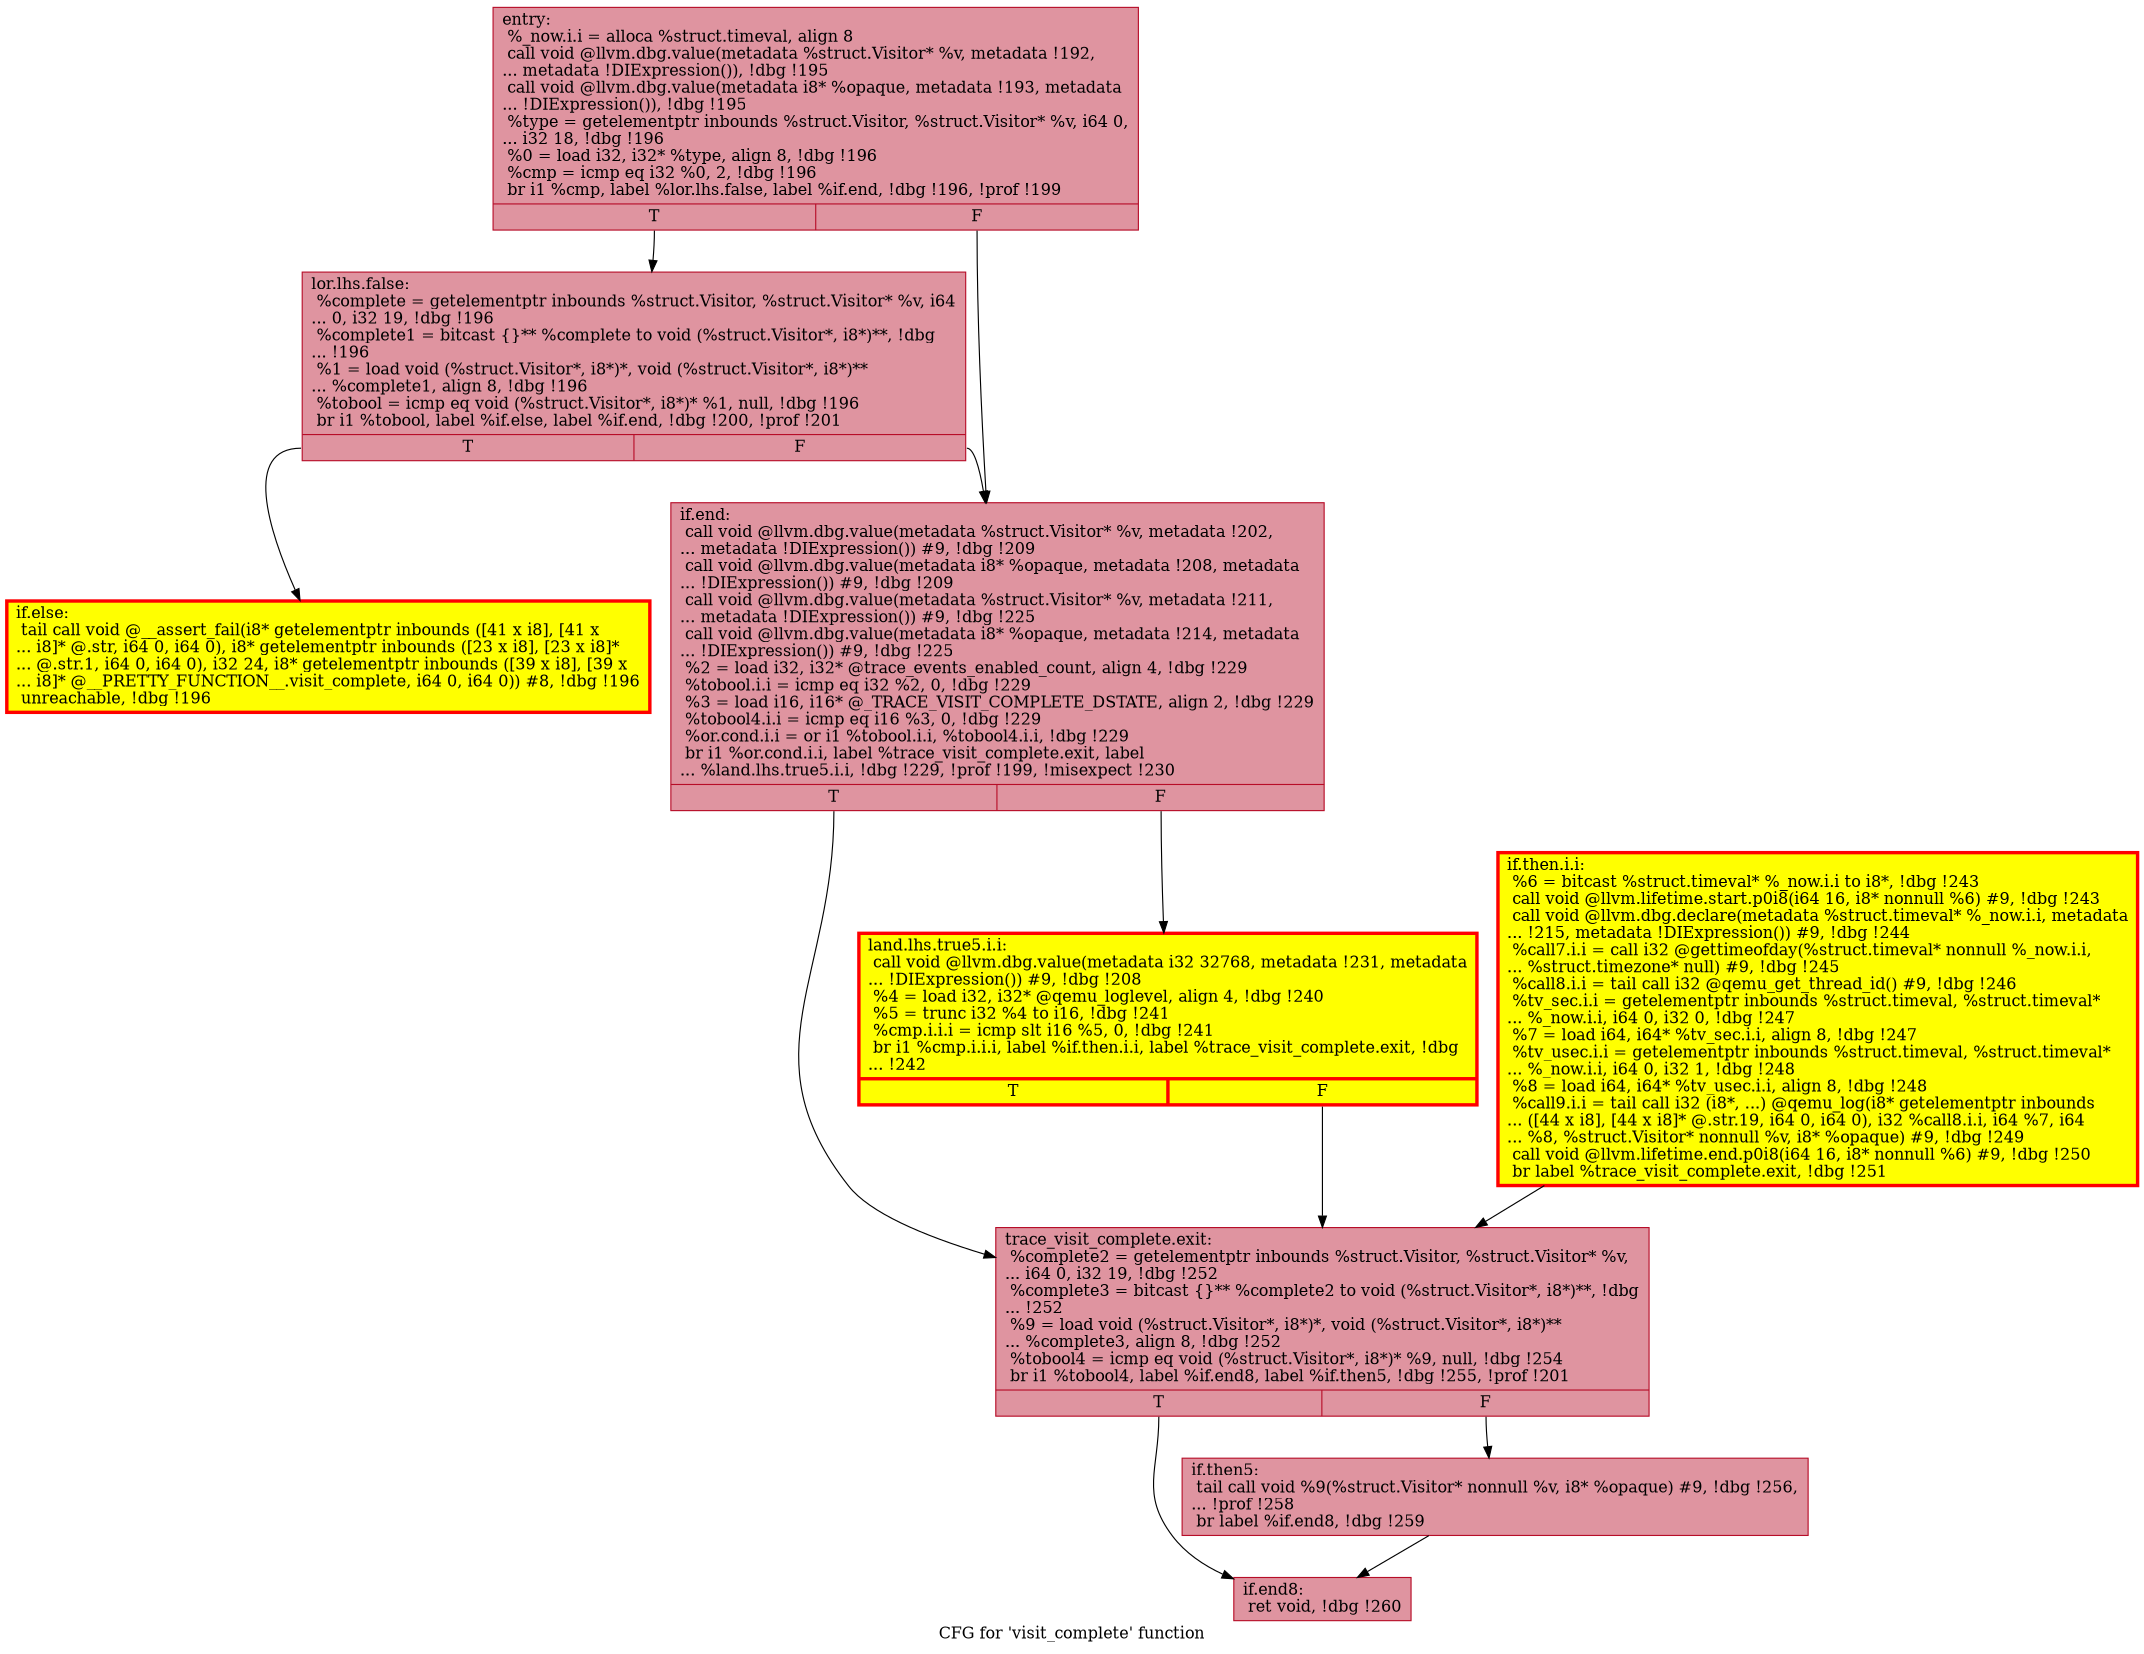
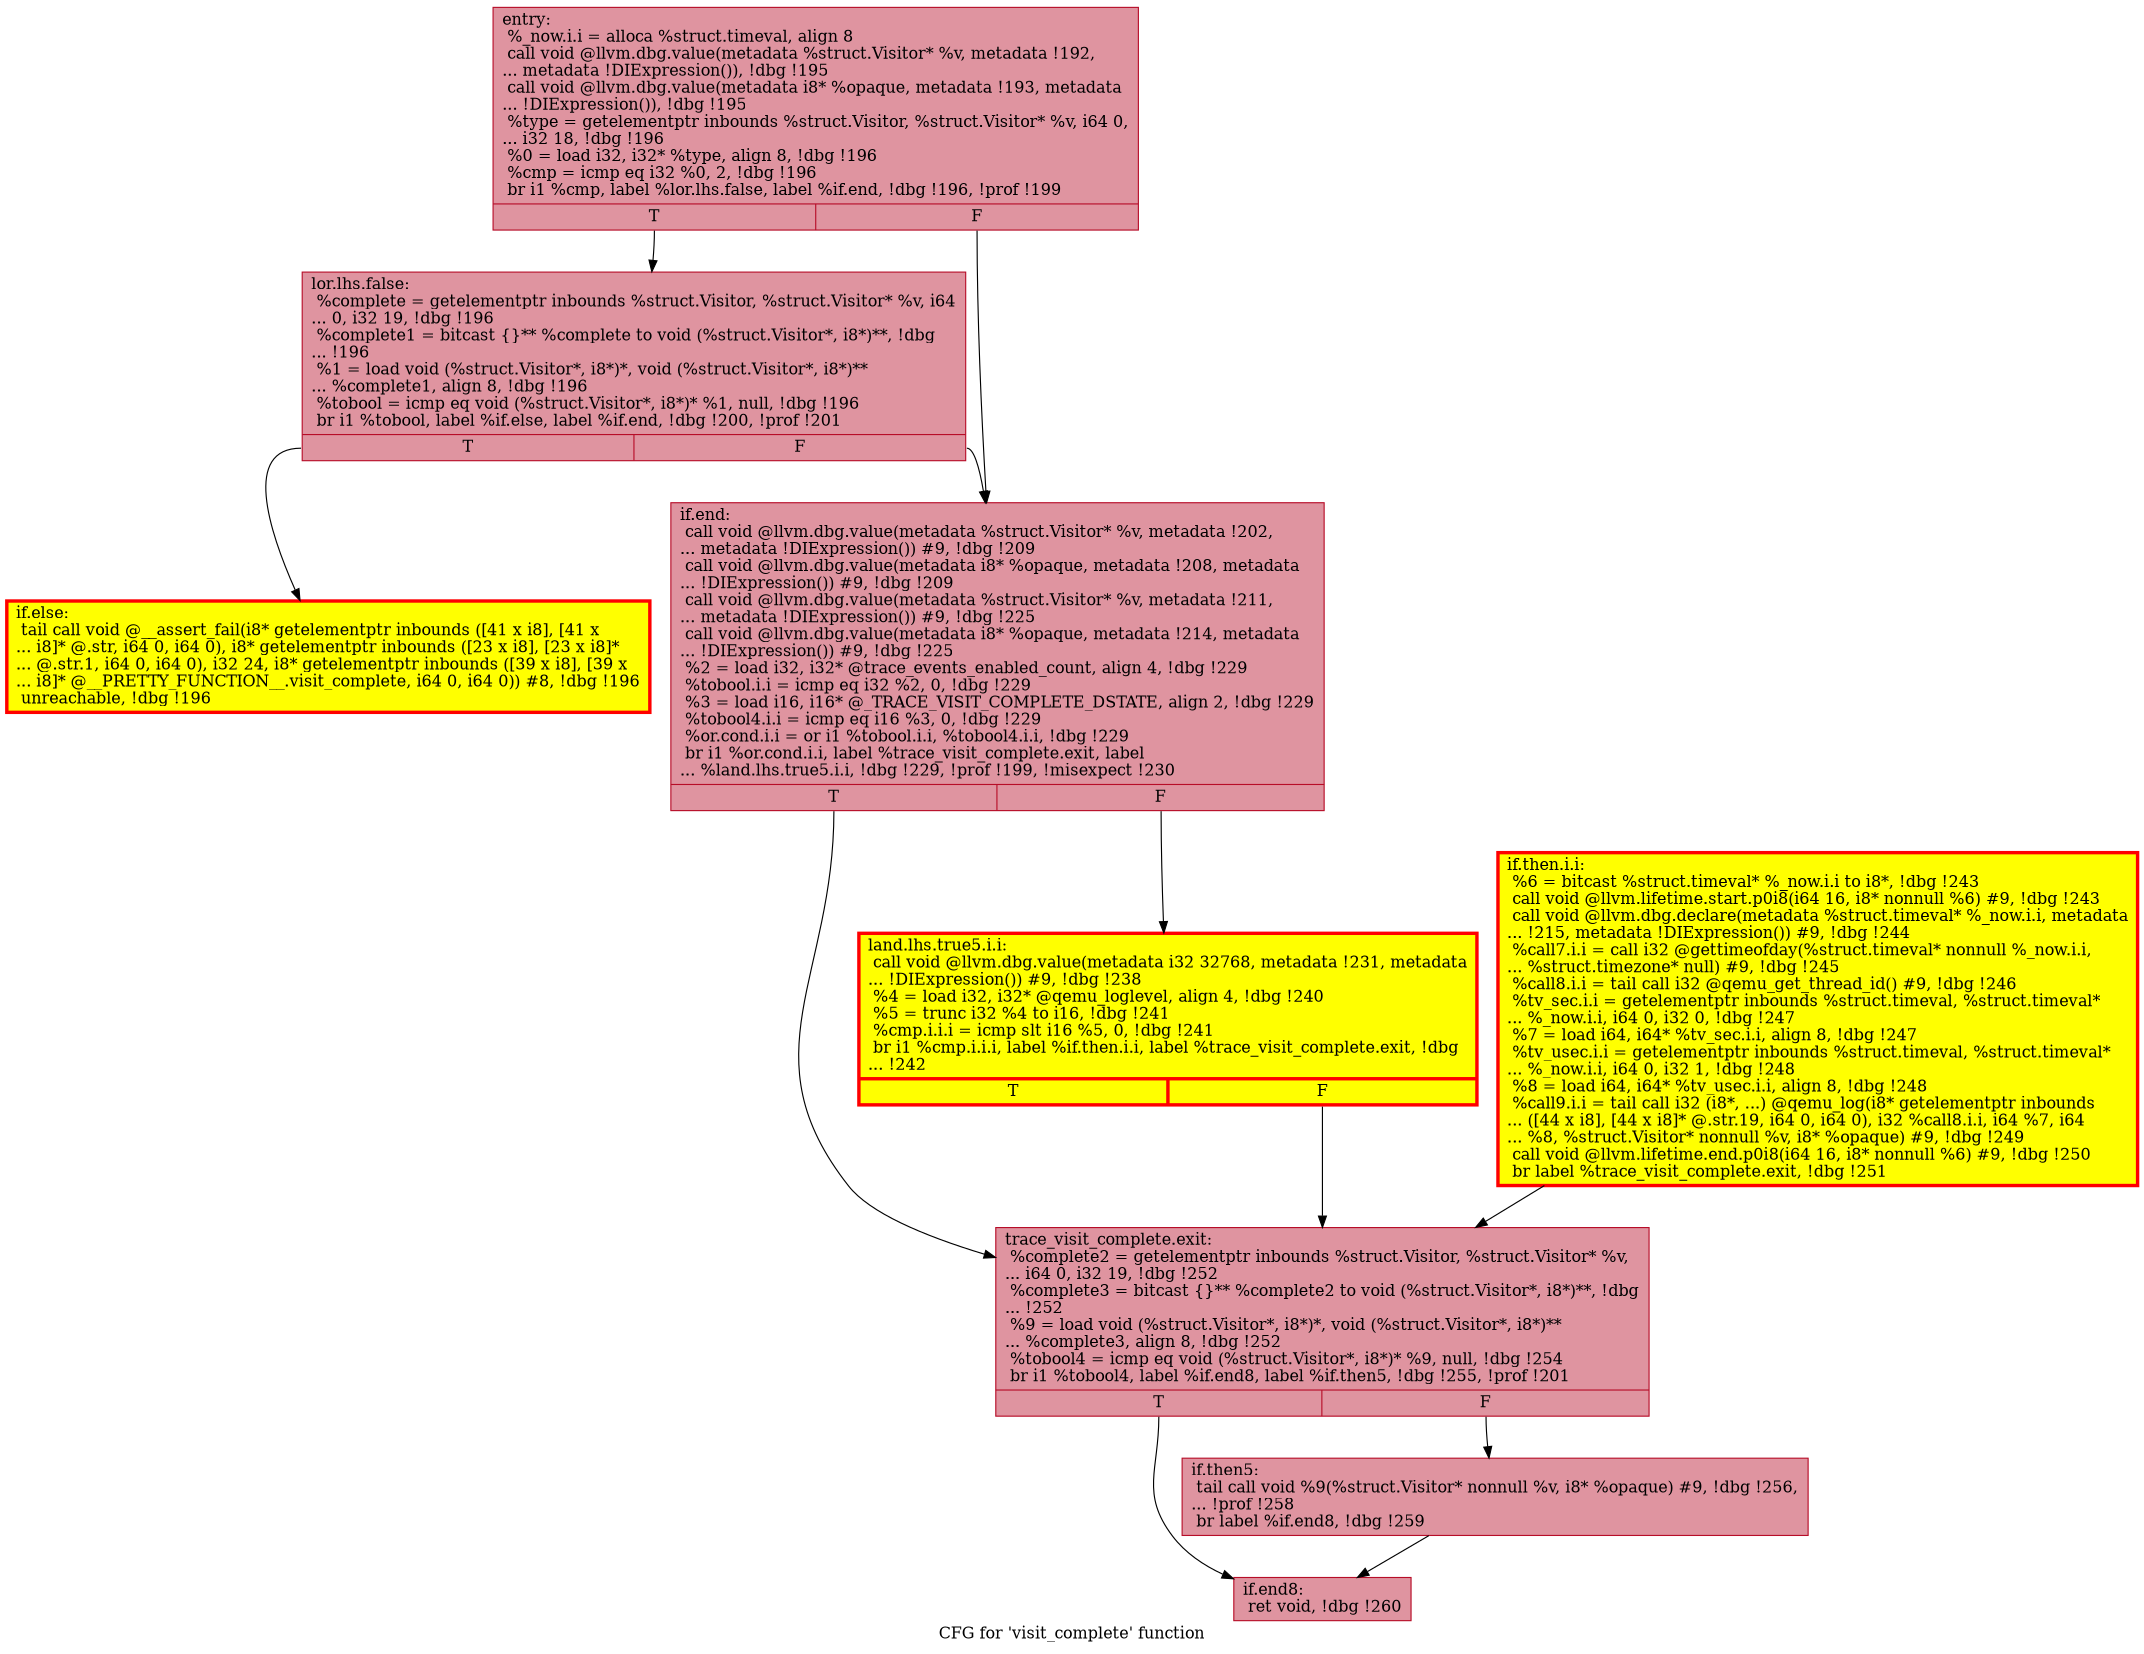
node "land.lhs.true5.i.i:": text "... !DIExpression()) #9, !dbg !208" -> "... !DIExpression()) #9, !dbg !238"
